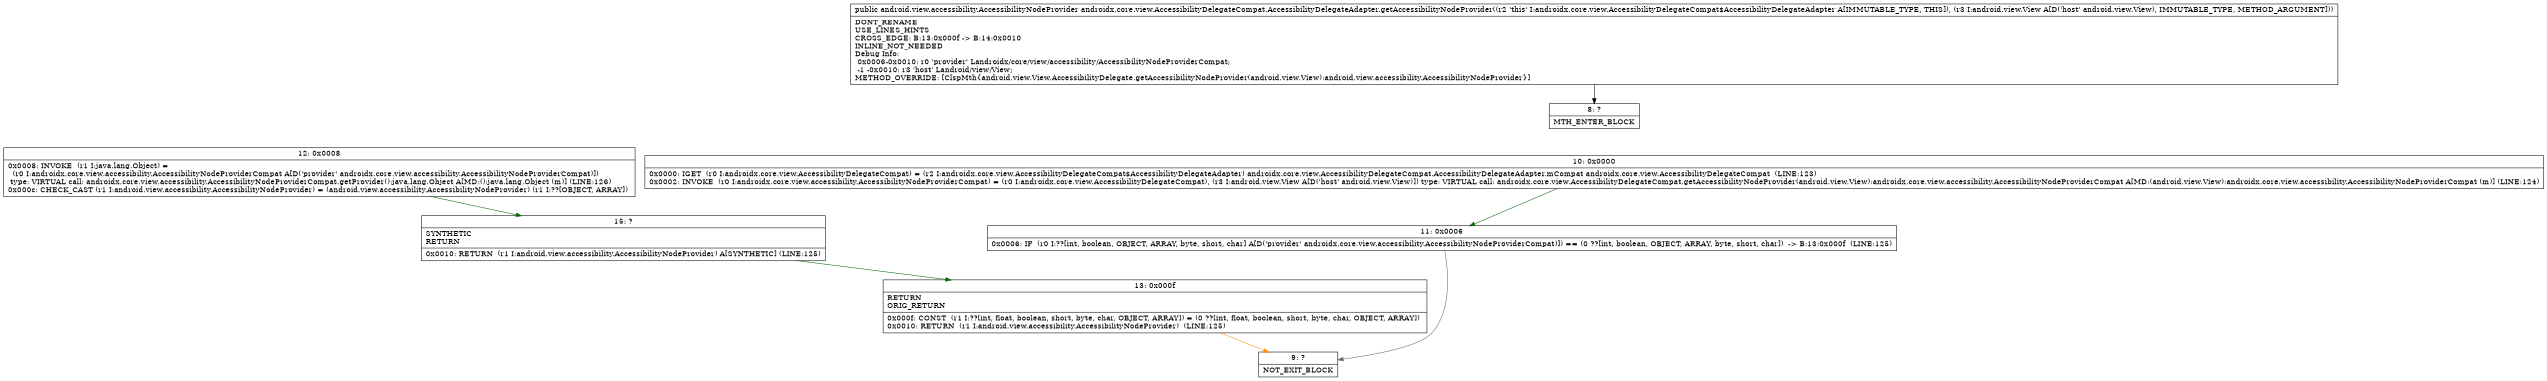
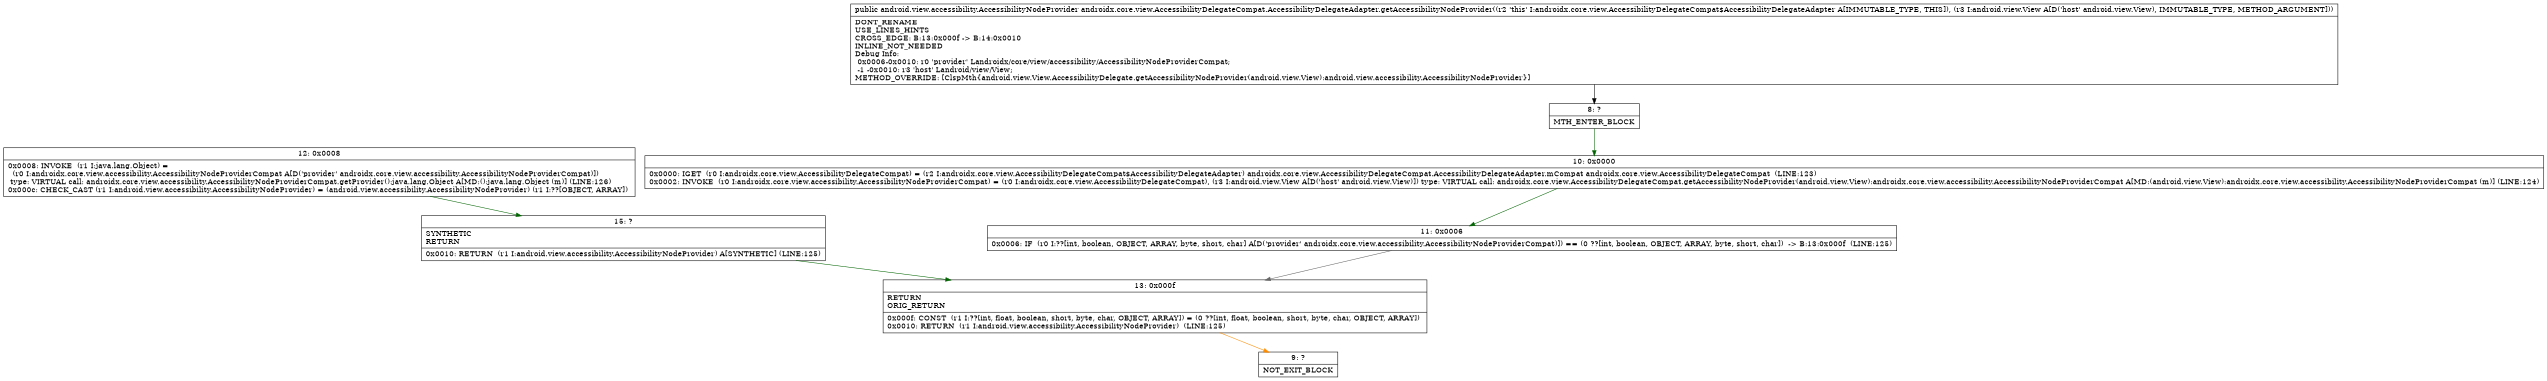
edge "8: ?" -> "10: 0x0000": added
edge "11: 0x0006" -> "9: ?": now "11: 0x0006" -> "13: 0x000f"
